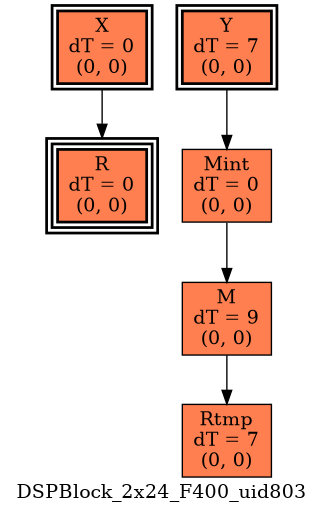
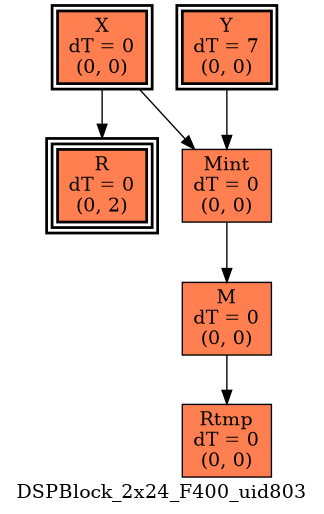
edge "X dT = 0 (0, 0)" -> "Mint dT = 0 (0, 0)": added
node "R dT = 0 (0, 0)": label "R dT = 0 (0, 0)" -> "R dT = 0 (0, 2)"
node "M dT = 9 (0, 0)": label "M dT = 9 (0, 0)" -> "M dT = 0 (0, 0)"
node "Rtmp dT = 7 (0, 0)": label "Rtmp dT = 7 (0, 0)" -> "Rtmp dT = 0 (0, 0)"
